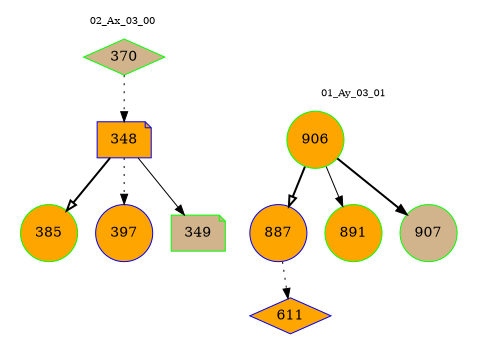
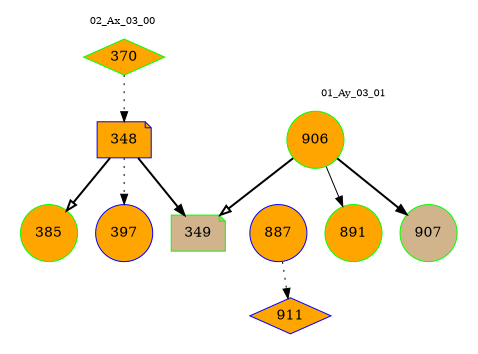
node "370": fillcolor tan -> orange
edge "348" -> "349": style solid -> bold
edge "906" -> "887": now "906" -> "349"
node "611": label "611" -> "911"
